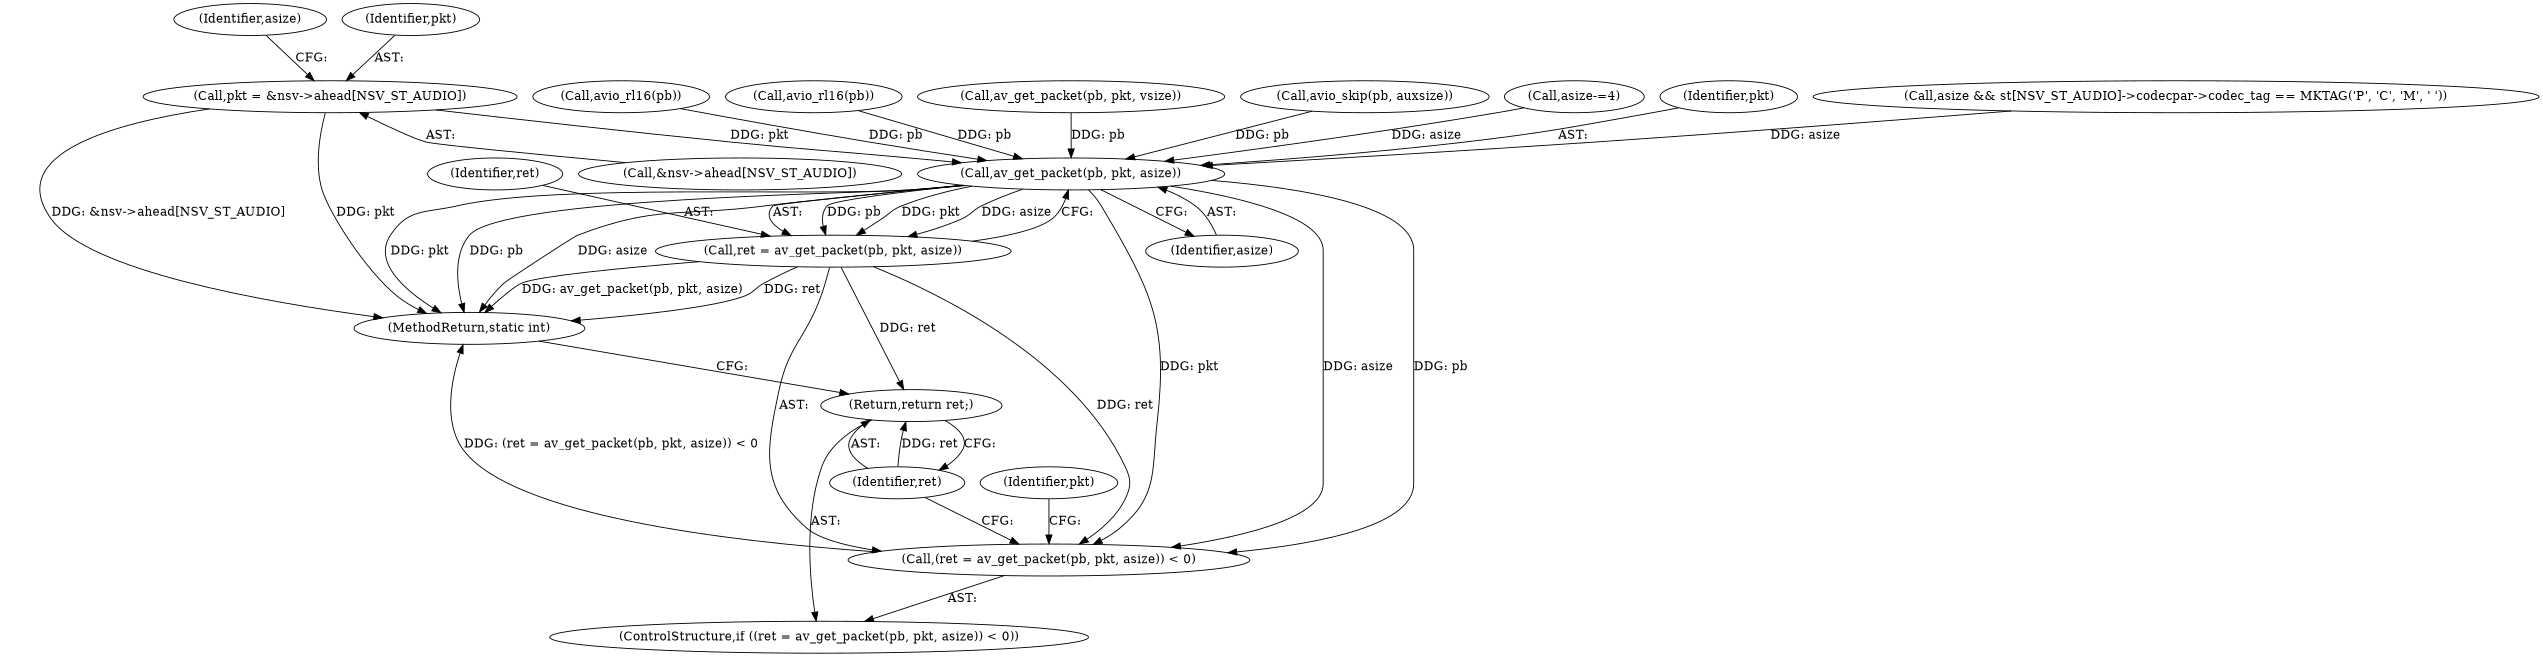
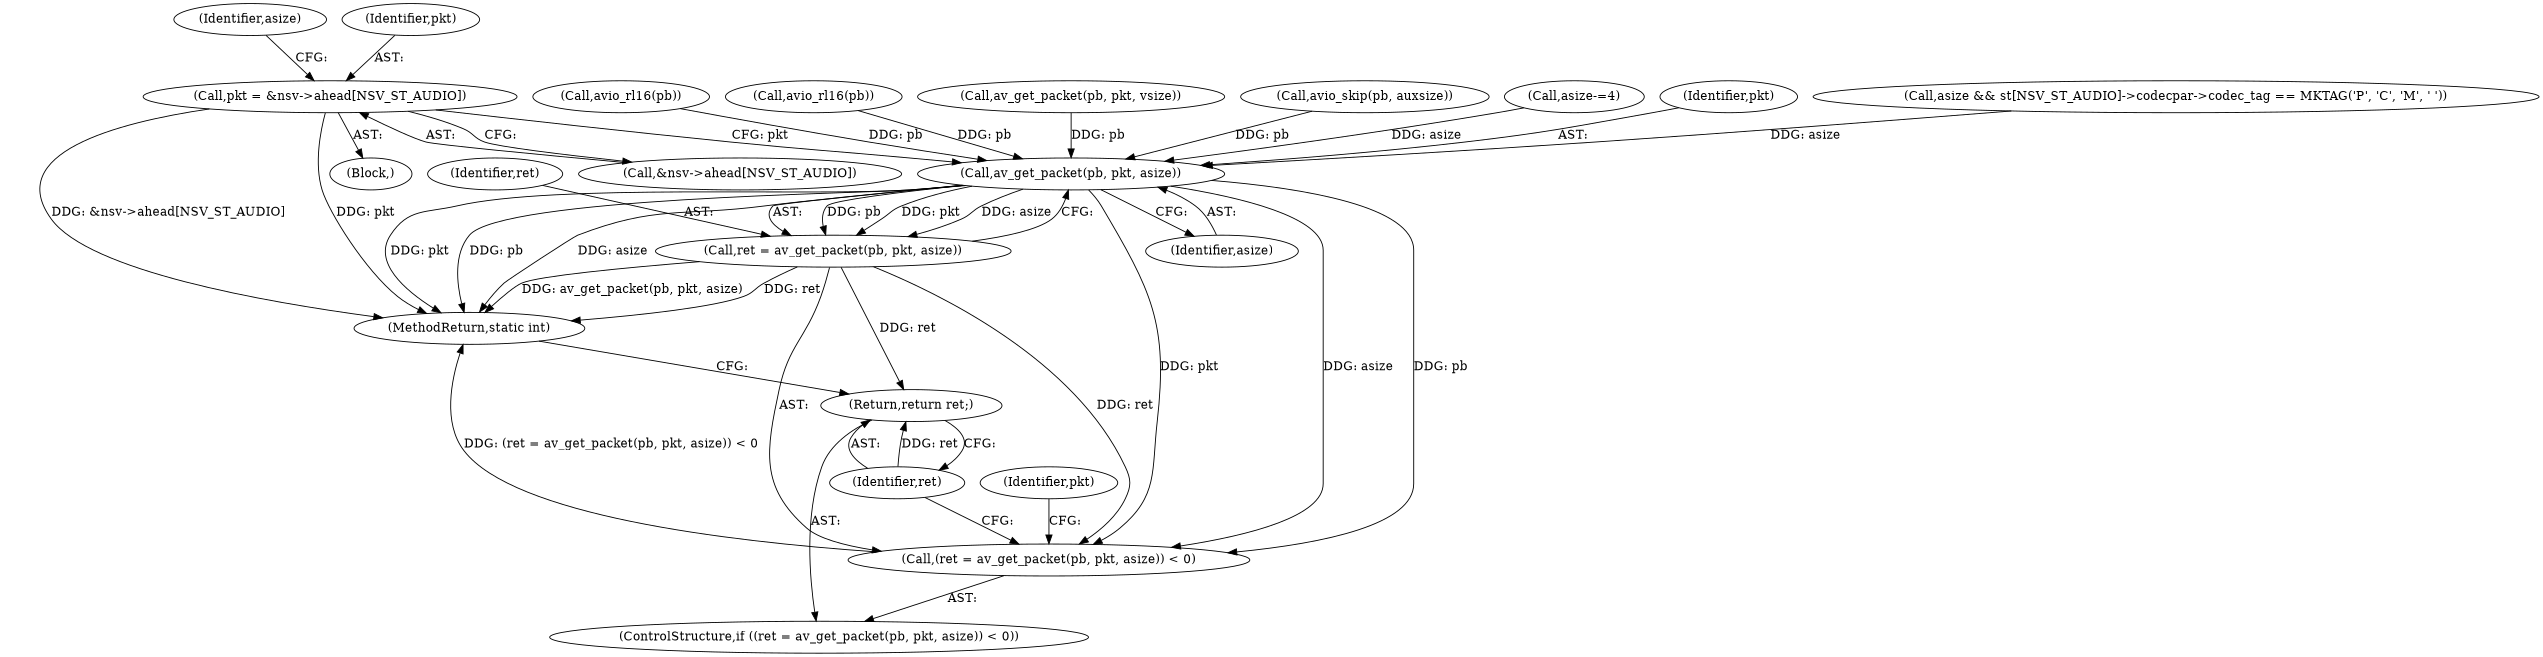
edge "(Call,pkt = &nsv->ahead[NSV_ST_AUDIO])" -> "(Call,av_get_packet(pb, pkt, asize))": label "DDG: pkt" -> "CFG: pkt"
edge "(Call,pkt = &nsv->ahead[NSV_ST_AUDIO])" -> "(Call,&nsv->ahead[NSV_ST_AUDIO])": added, label "CFG:"
node "(Block,)": added
